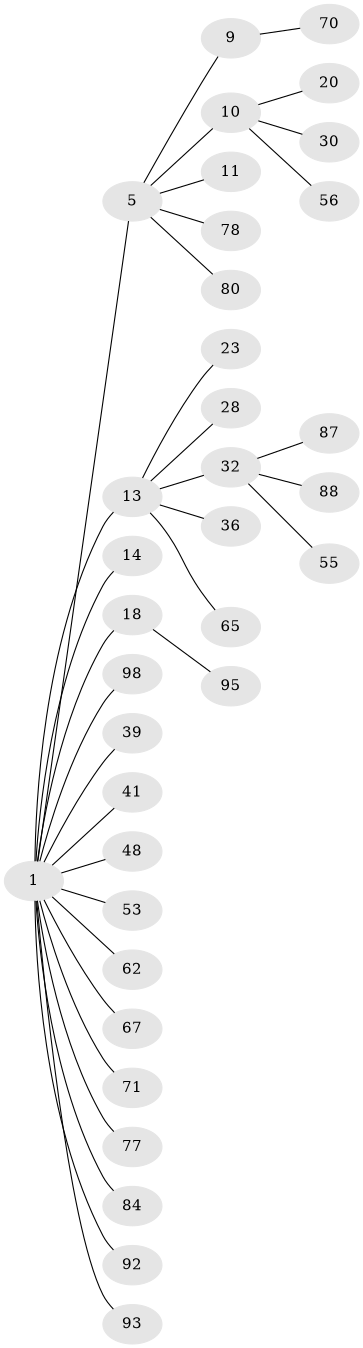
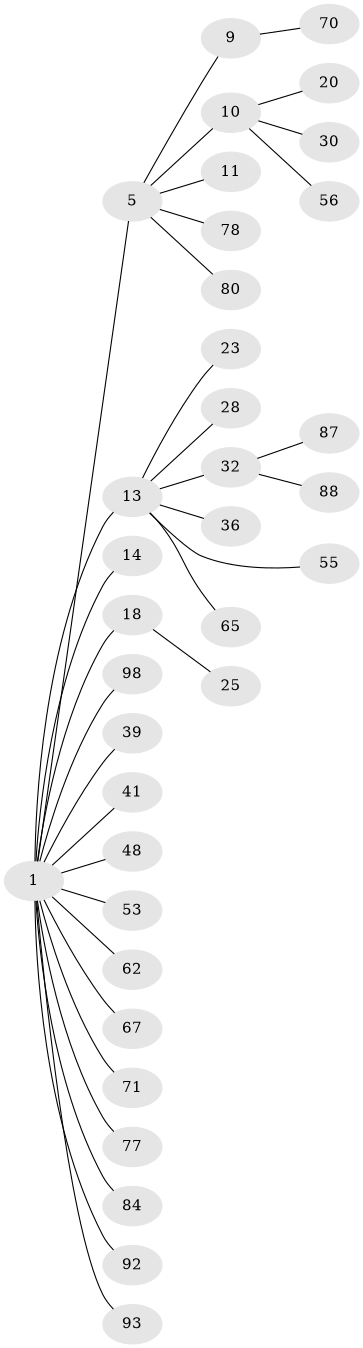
edge "32" -- "55": now "13" -- "55"
node "95": label "95" -> "25"
